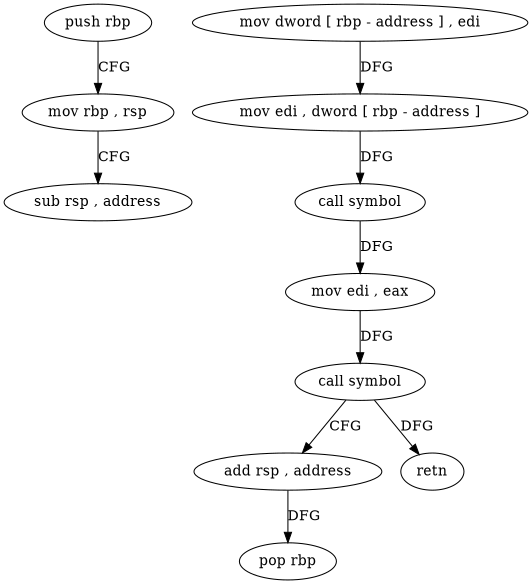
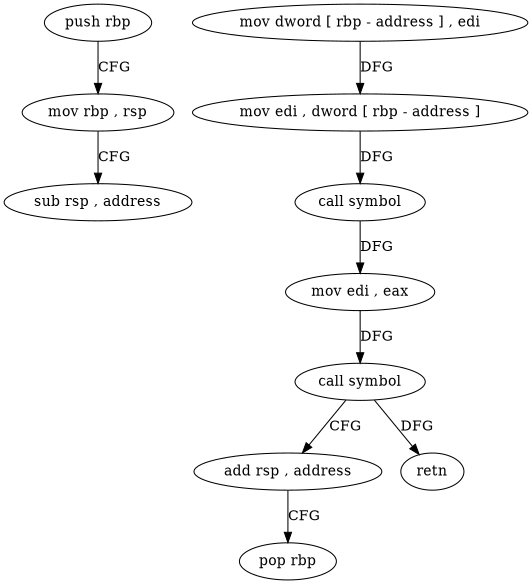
edge "add rsp , address" -> "pop rbp": label "DFG" -> "CFG"
